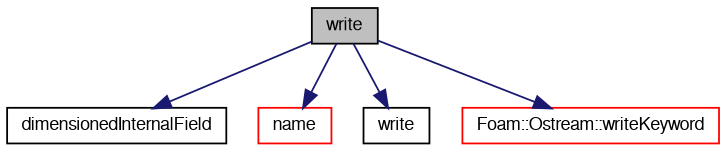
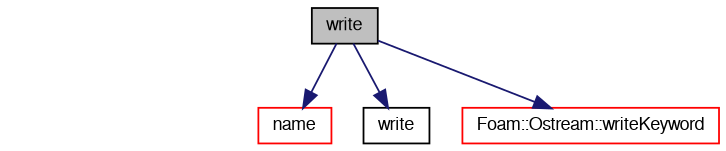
node "dimensionedInternalField": removed
